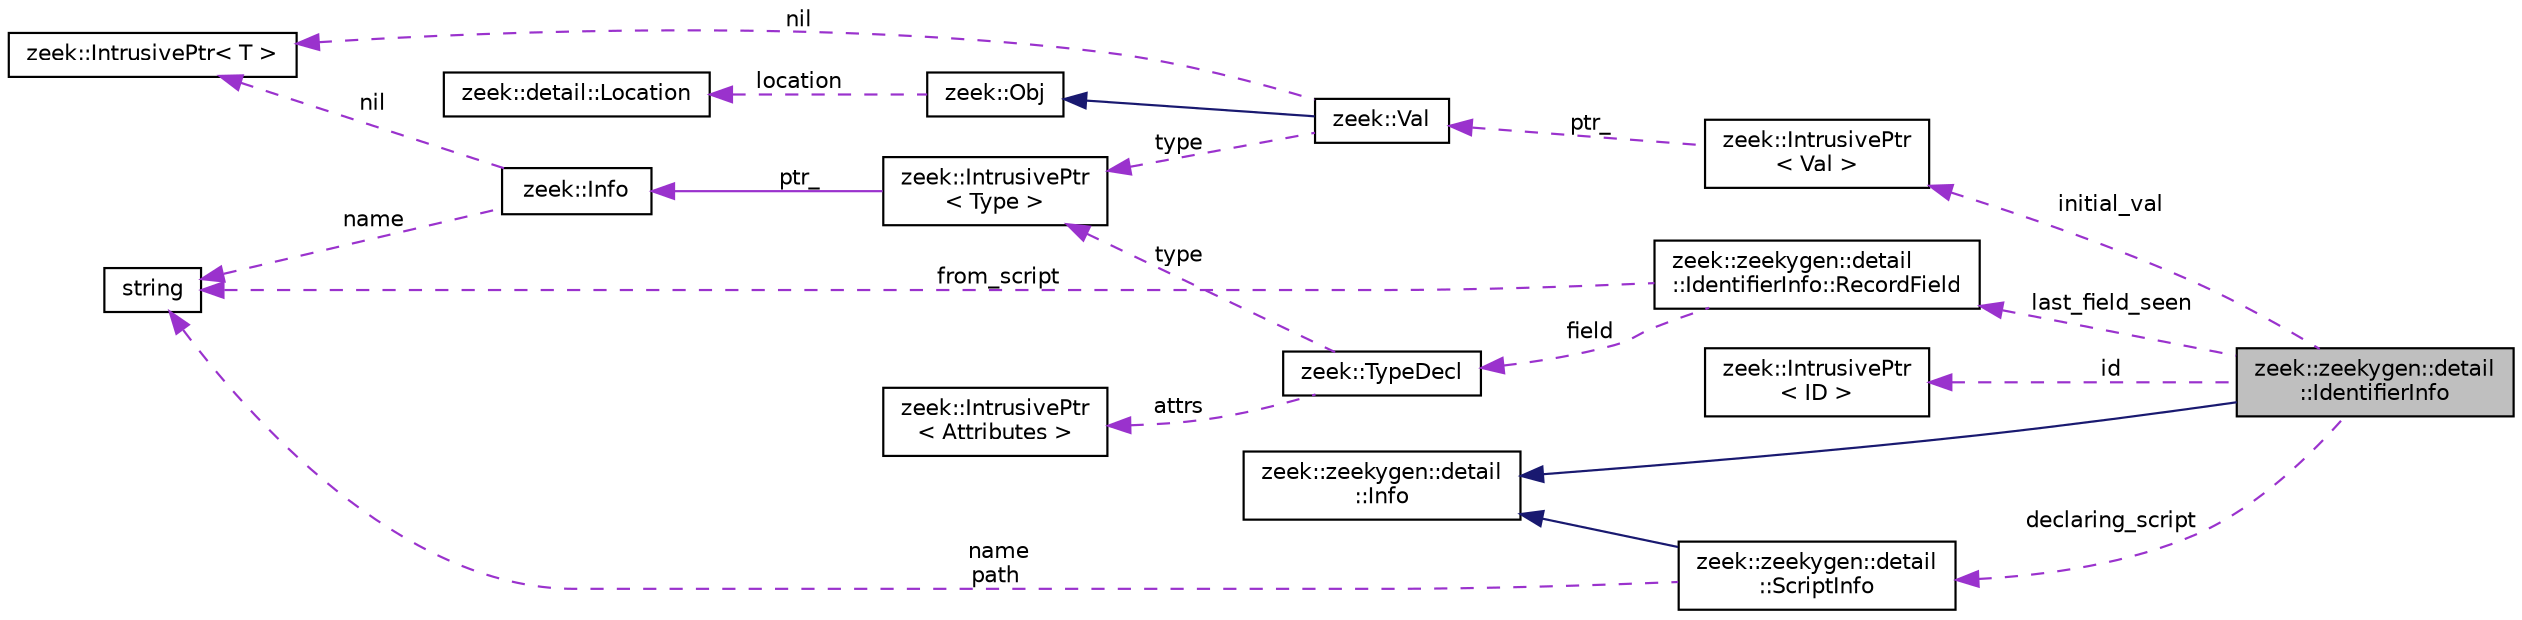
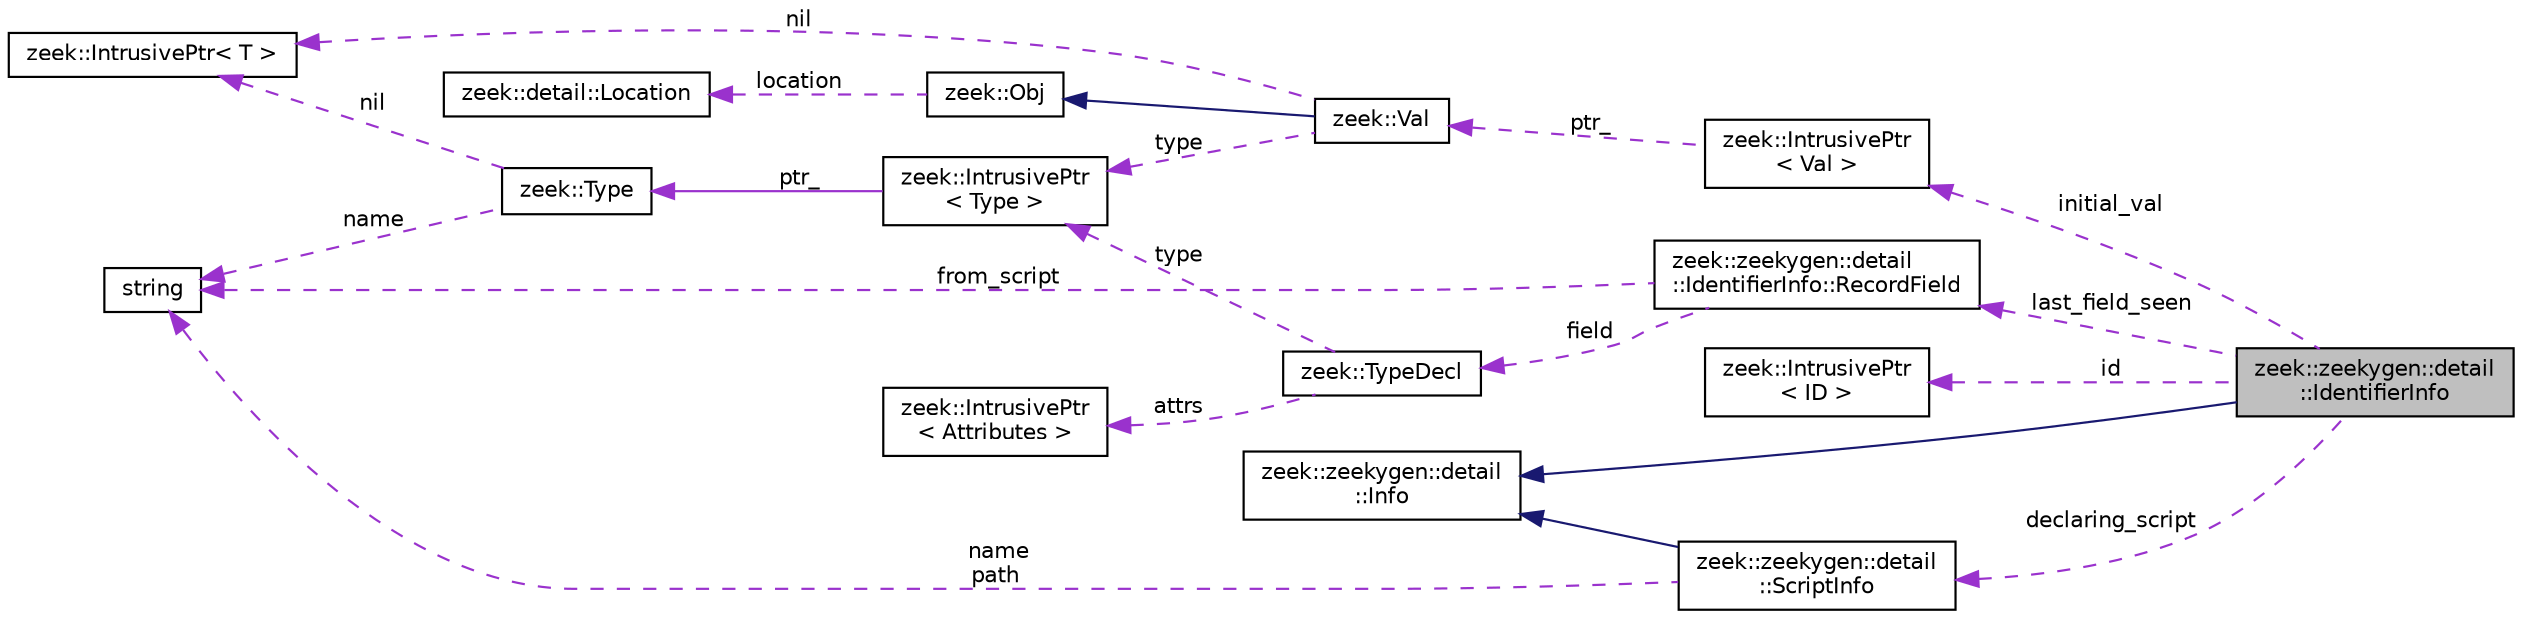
node "zeek::Info": label "zeek::Info" -> "zeek::Type"
